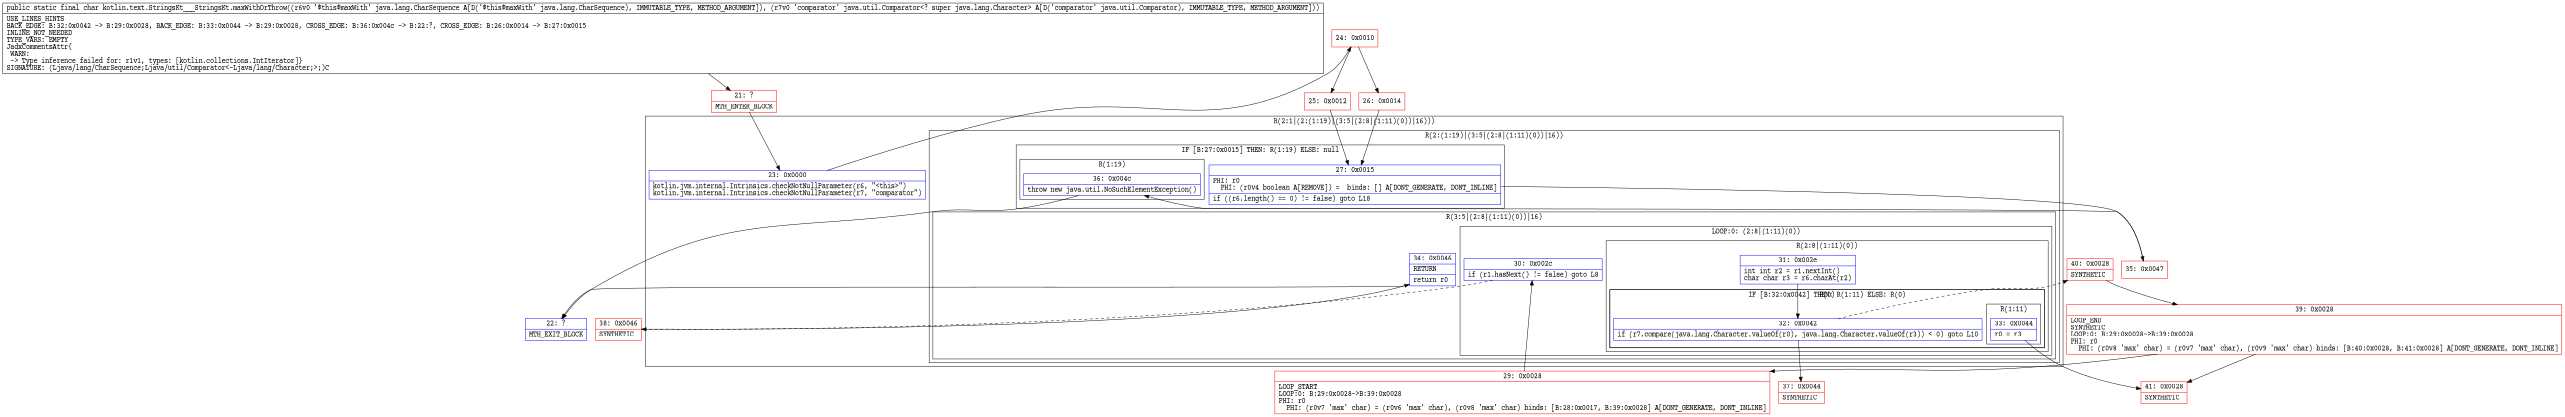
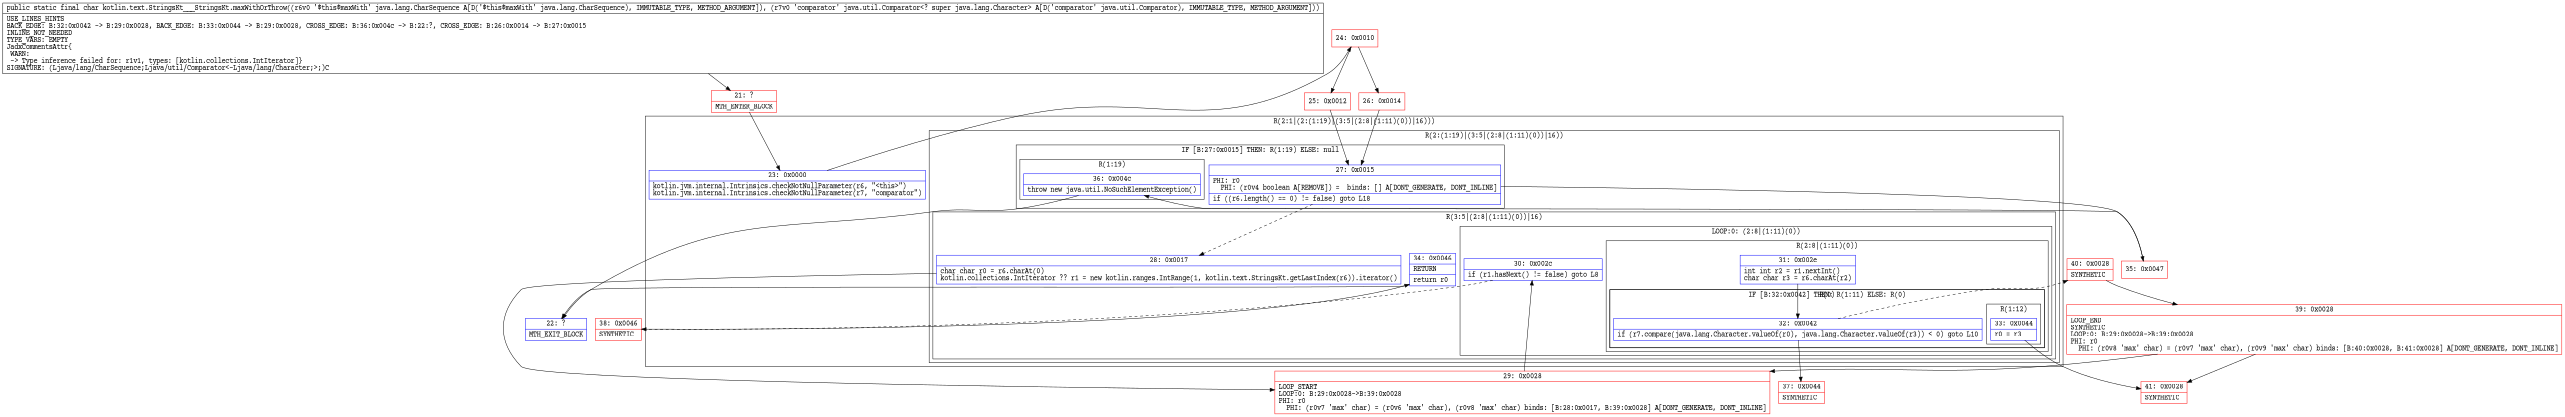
node "28: 0x0017": added
cluster "R(1:11)": label "R(1:11)" -> "R(1:12)"
